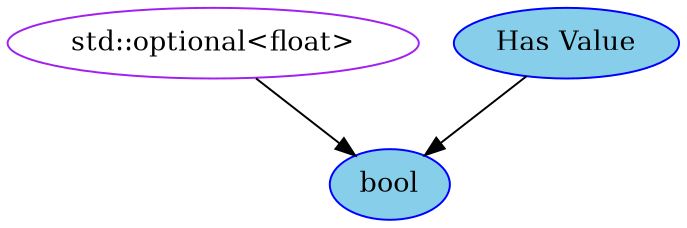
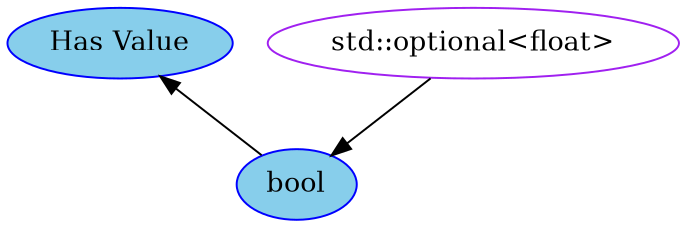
edge "Has Value" -> "bool": reversed
